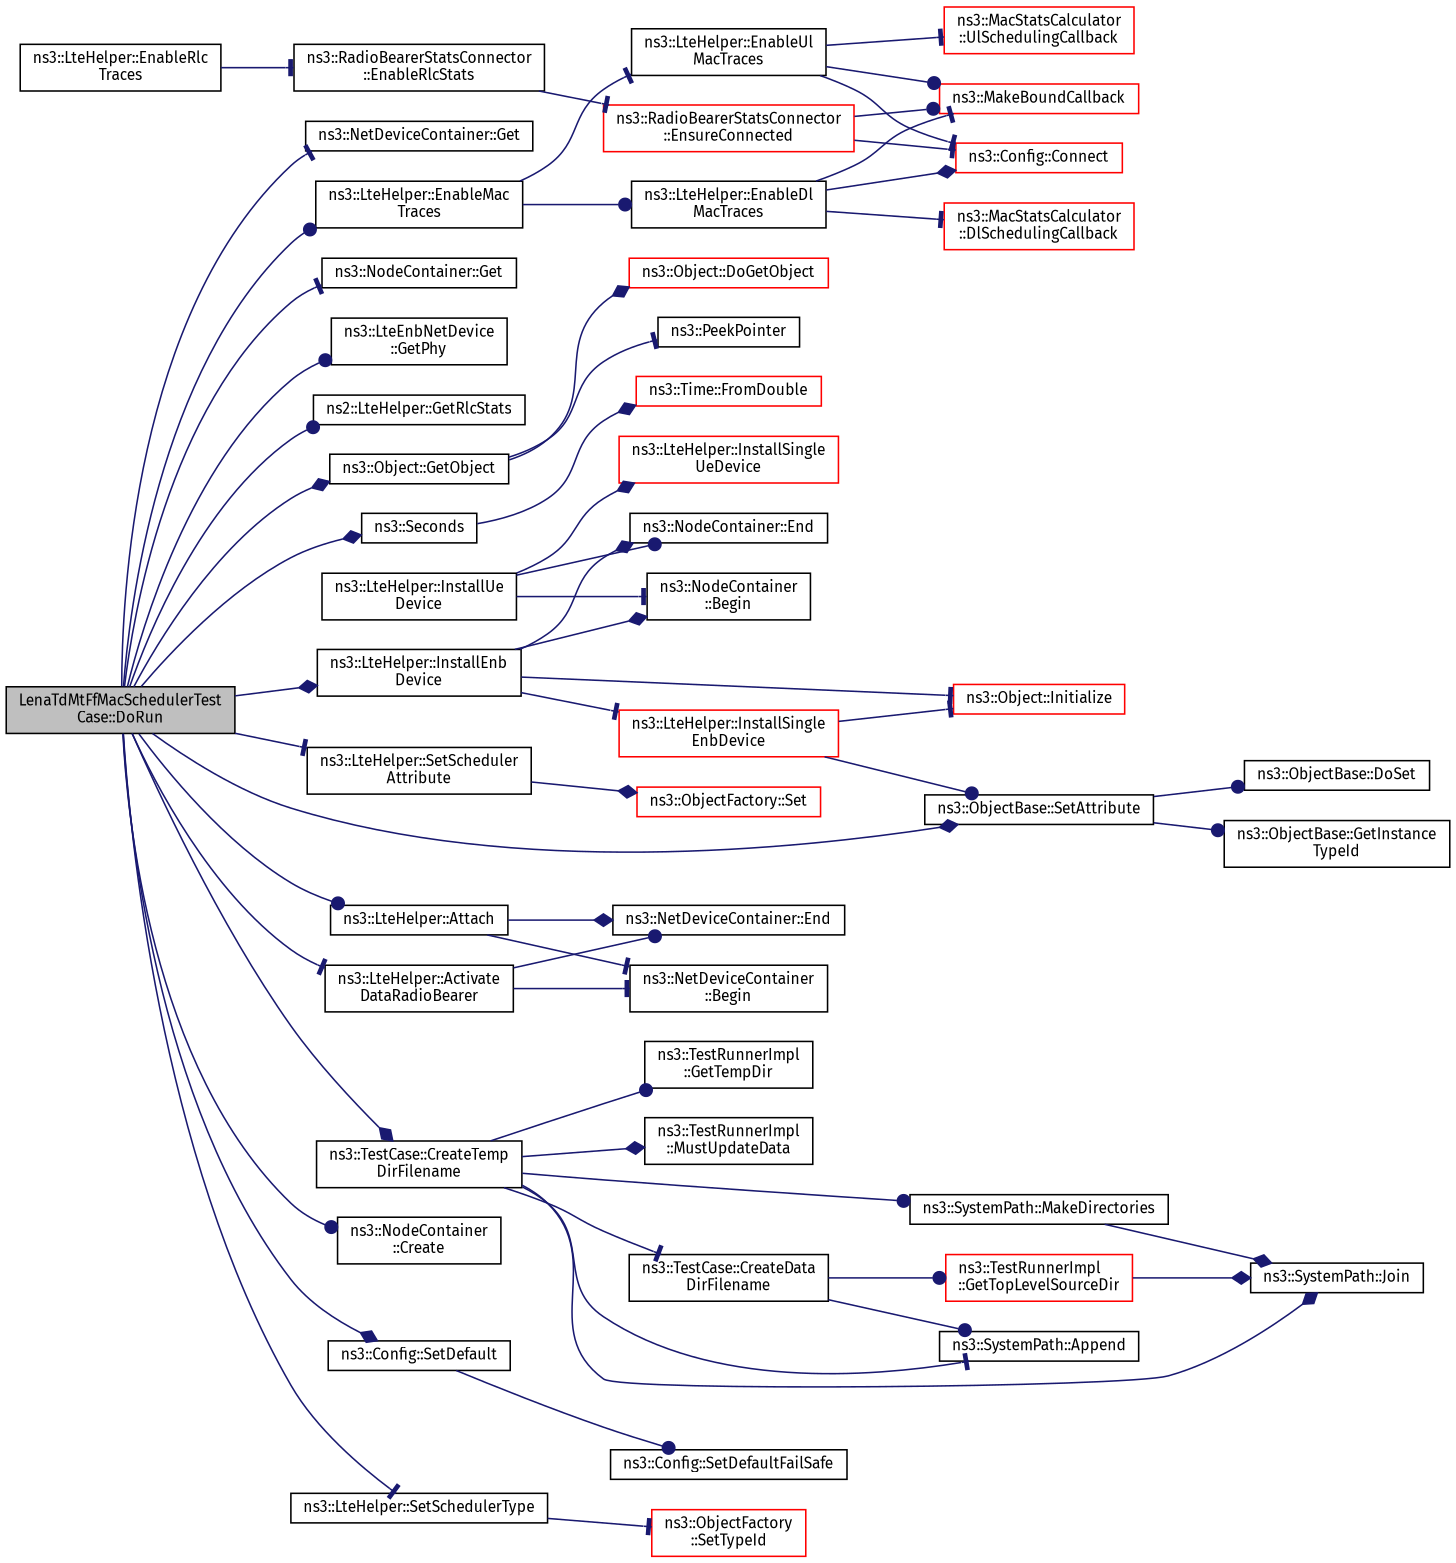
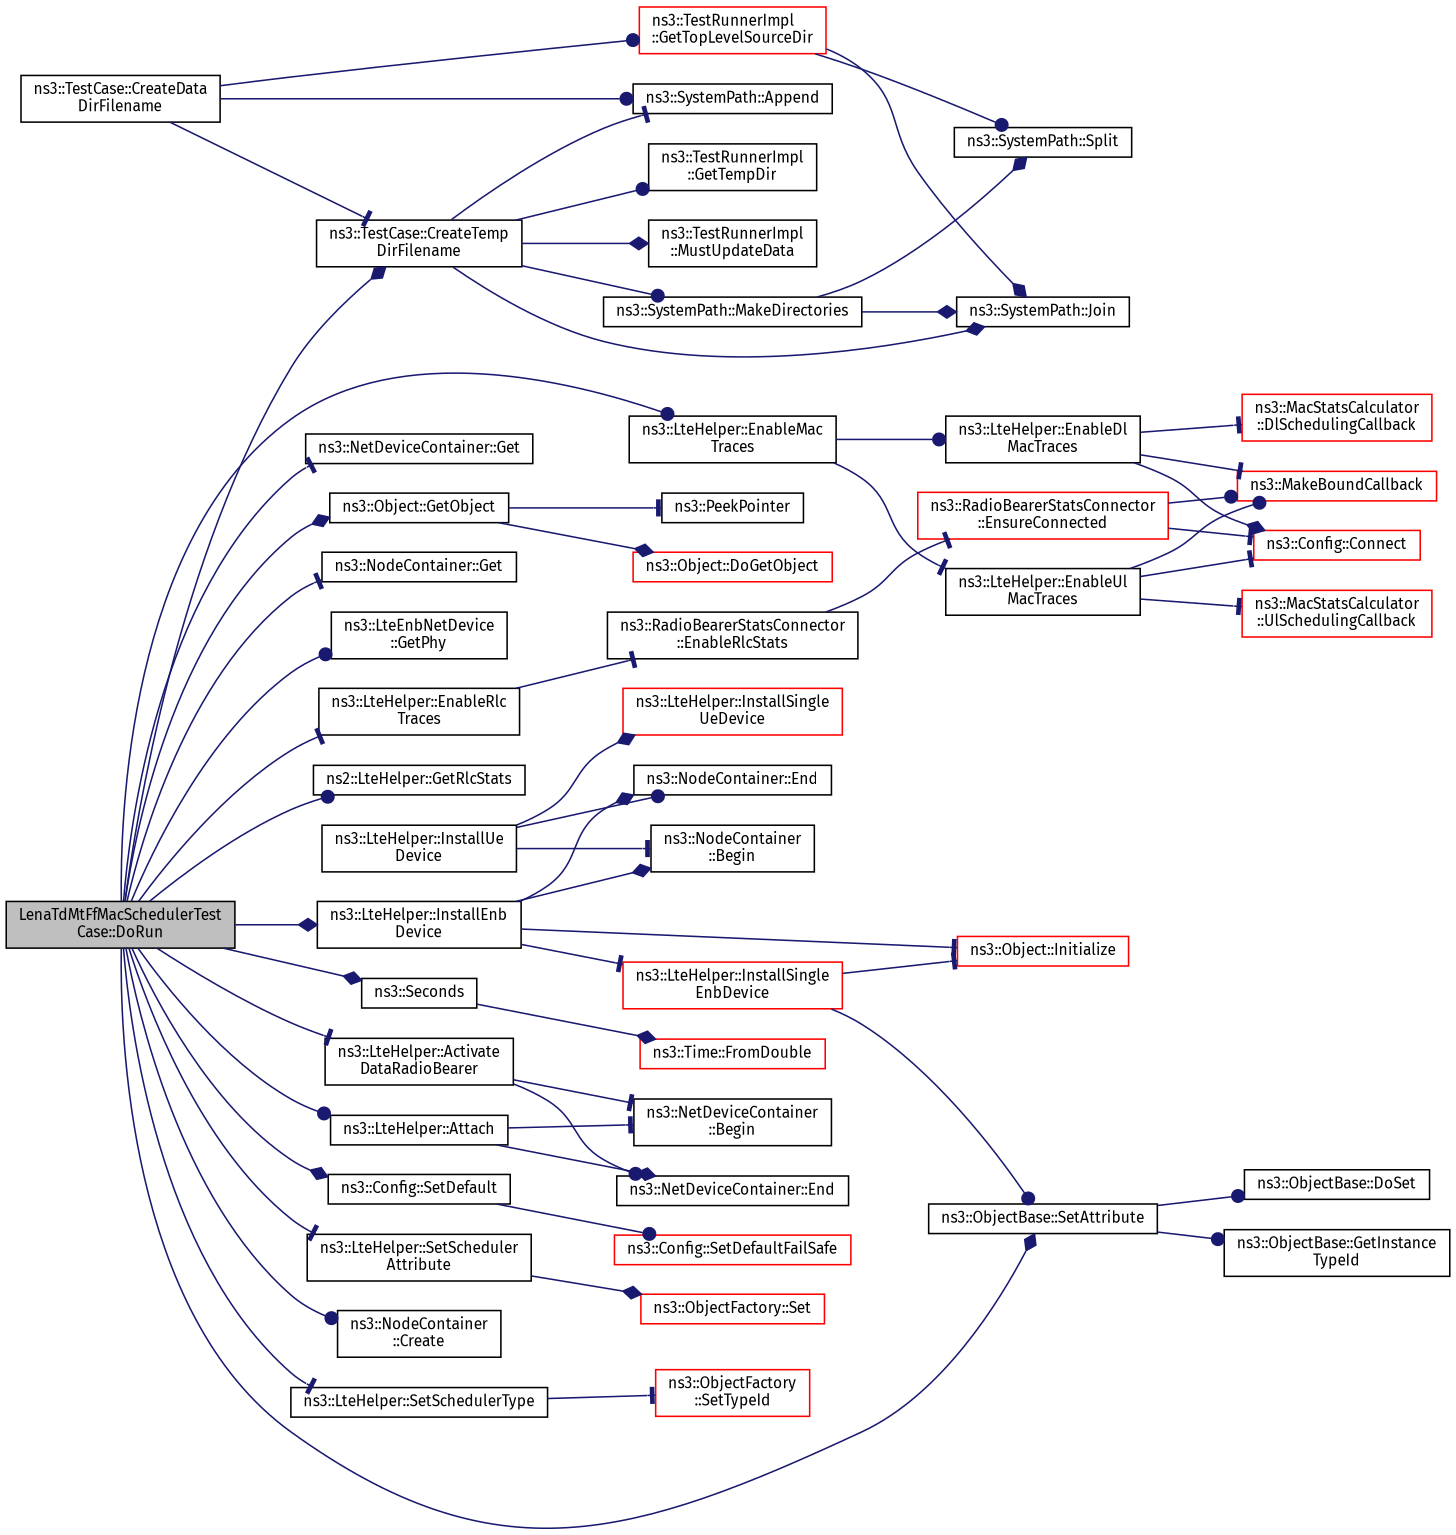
node "ns3::SystemPath::Split": added
edge "LenaTdMtFfMacSchedulerTest Case::DoRun" -> "ns3::LteHelper::EnableRlc Traces": added
edge "ns3::TestCase::CreateTemp DirFilename" -> "ns3::TestCase::CreateData DirFilename": reversed
node "ns3::Config::SetDefaultFailSafe": color black -> red
